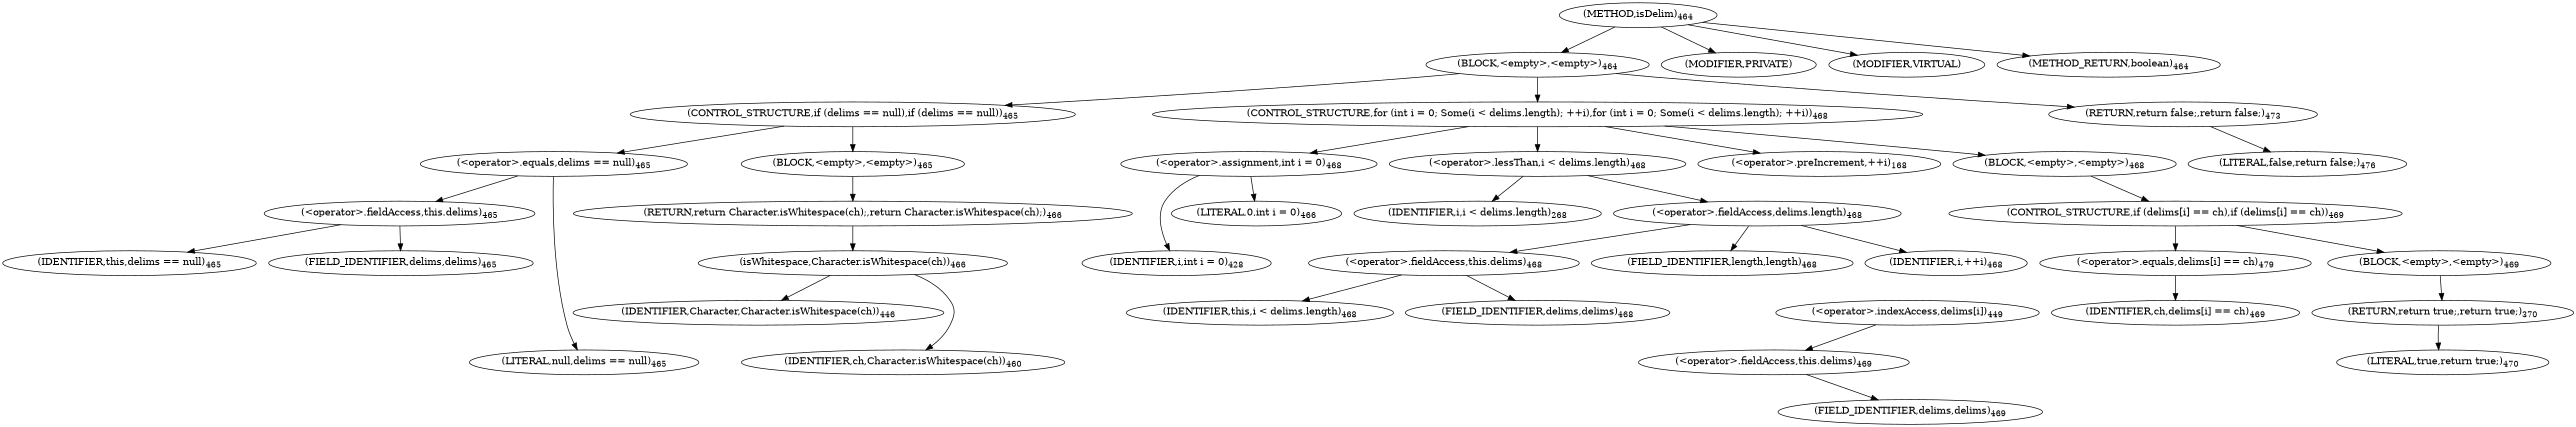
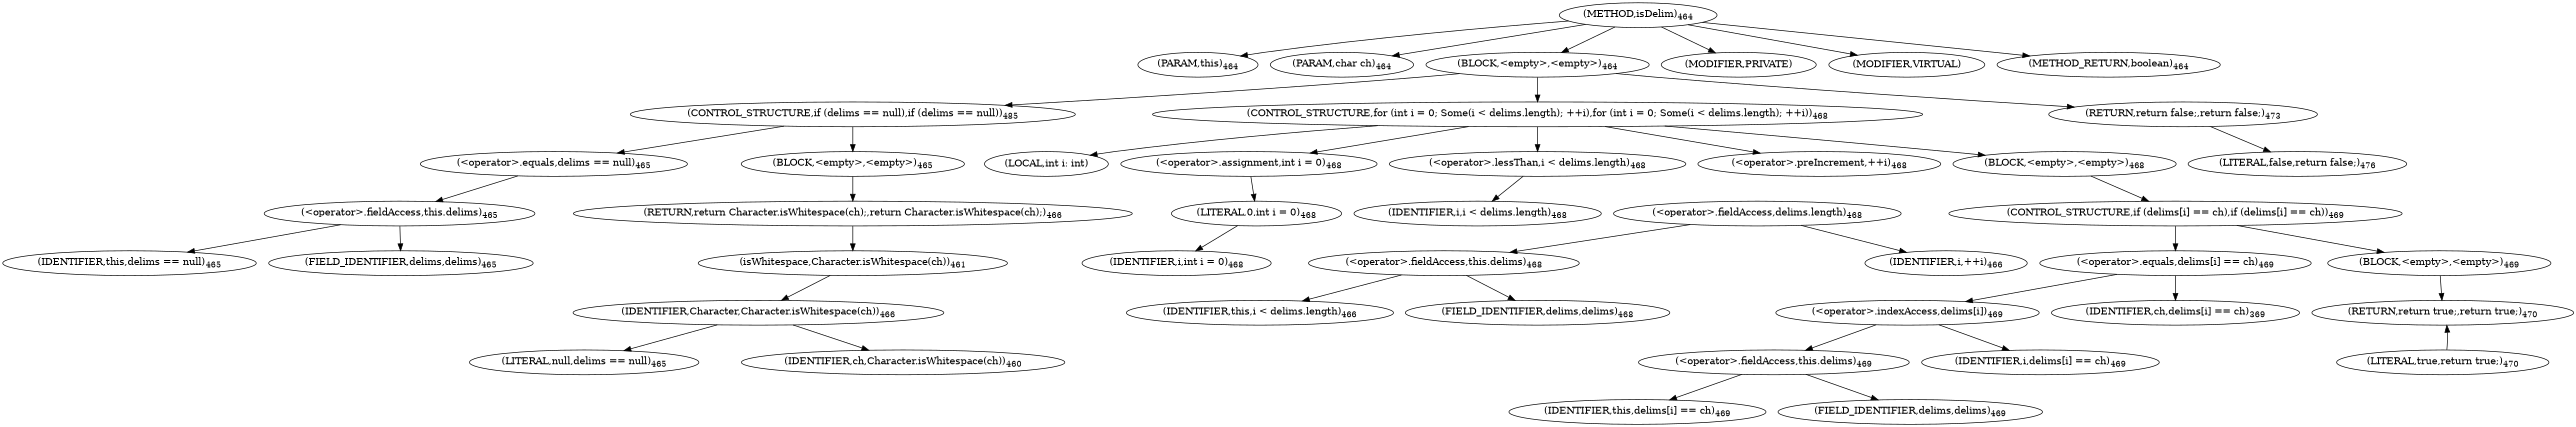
node "(PARAM,this)": added
node "(PARAM,char ch)": added
node "(CONTROL_STRUCTURE,if (delims == null),if (delims == null))": text "465" -> "485"
node "(<operator>.preIncrement,++i)": text "168" -> "468"
node "(LOCAL,int i: int)": added
edge "(<operator>.lessThan,i < delims.length)" -> "(<operator>.fieldAccess,delims.length)": removed
edge "(<operator>.assignment,int i = 0)" -> "(IDENTIFIER,i,int i = 0)": now "(LITERAL,0,int i = 0)" -> "(IDENTIFIER,i,int i = 0)"
node "(LITERAL,0,int i = 0)": text "466" -> "468"
node "(IDENTIFIER,i,i < delims.length)": text "268" -> "468"
edge "(<operator>.equals,delims == null)" -> "(LITERAL,null,delims == null)": now "(IDENTIFIER,Character,Character.isWhitespace(ch))" -> "(LITERAL,null,delims == null)"
node "(isWhitespace,Character.isWhitespace(ch))": text "466" -> "461"
node "(IDENTIFIER,i,int i = 0)": text "428" -> "468"
node "(IDENTIFIER,i,++i)": text "468" -> "466"
node "(<operator>.equals,delims[i] == ch)": text "479" -> "469"
node "(FIELD_IDENTIFIER,length,length)": removed
edge "(<operator>.equals,delims[i] == ch)" -> "(<operator>.indexAccess,delims[i])": added
edge "(isWhitespace,Character.isWhitespace(ch))" -> "(IDENTIFIER,ch,Character.isWhitespace(ch))": now "(IDENTIFIER,Character,Character.isWhitespace(ch))" -> "(IDENTIFIER,ch,Character.isWhitespace(ch))"
node "(IDENTIFIER,Character,Character.isWhitespace(ch))": text "446" -> "466"
node "(IDENTIFIER,this,i < delims.length)": text "468" -> "466"
node "(<operator>.indexAccess,delims[i])": text "449" -> "469"
node "(IDENTIFIER,ch,delims[i] == ch)": text "469" -> "369"
node "(RETURN,return true;,return true;)": text "370" -> "470"
edge "(RETURN,return true;,return true;)" -> "(LITERAL,true,return true;)": reversed
node "(IDENTIFIER,i,delims[i] == ch)": added
node "(IDENTIFIER,this,delims[i] == ch)": added
